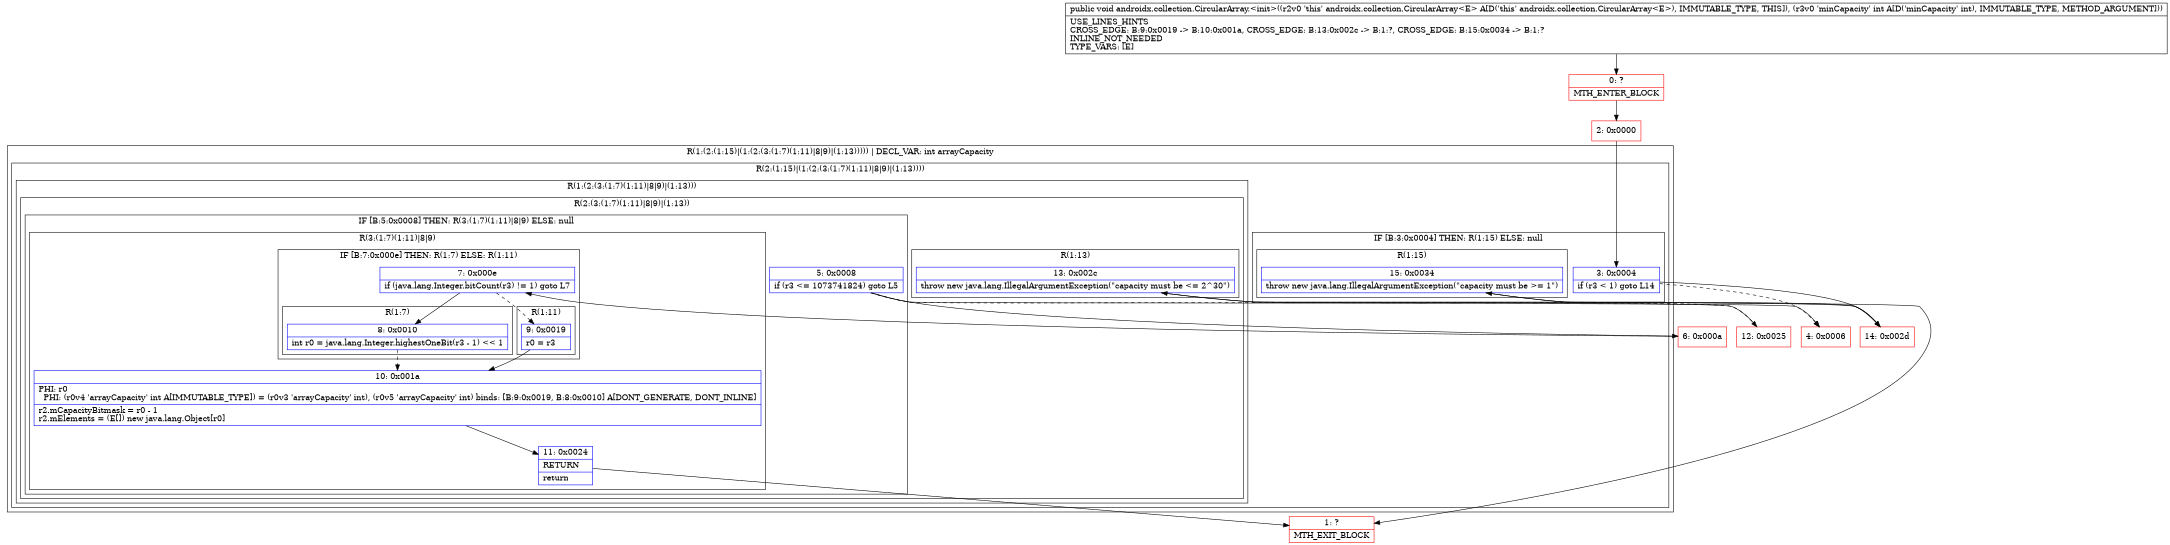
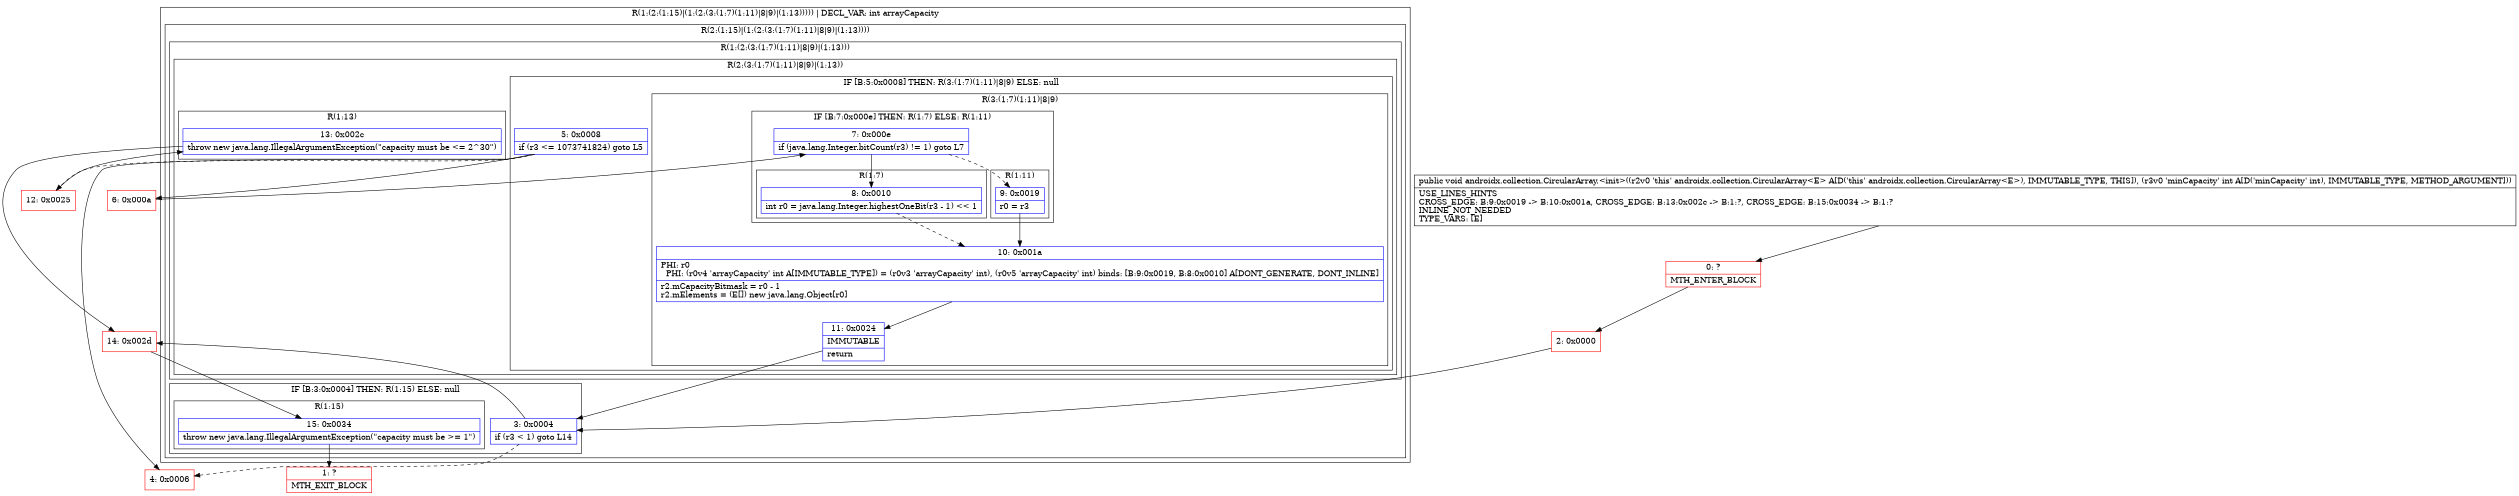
node "11: 0x0024": text "RETURN" -> "IMMUTABLE"
edge "11: 0x0024" -> "1: ?": now "11: 0x0024" -> "3: 0x0004"
